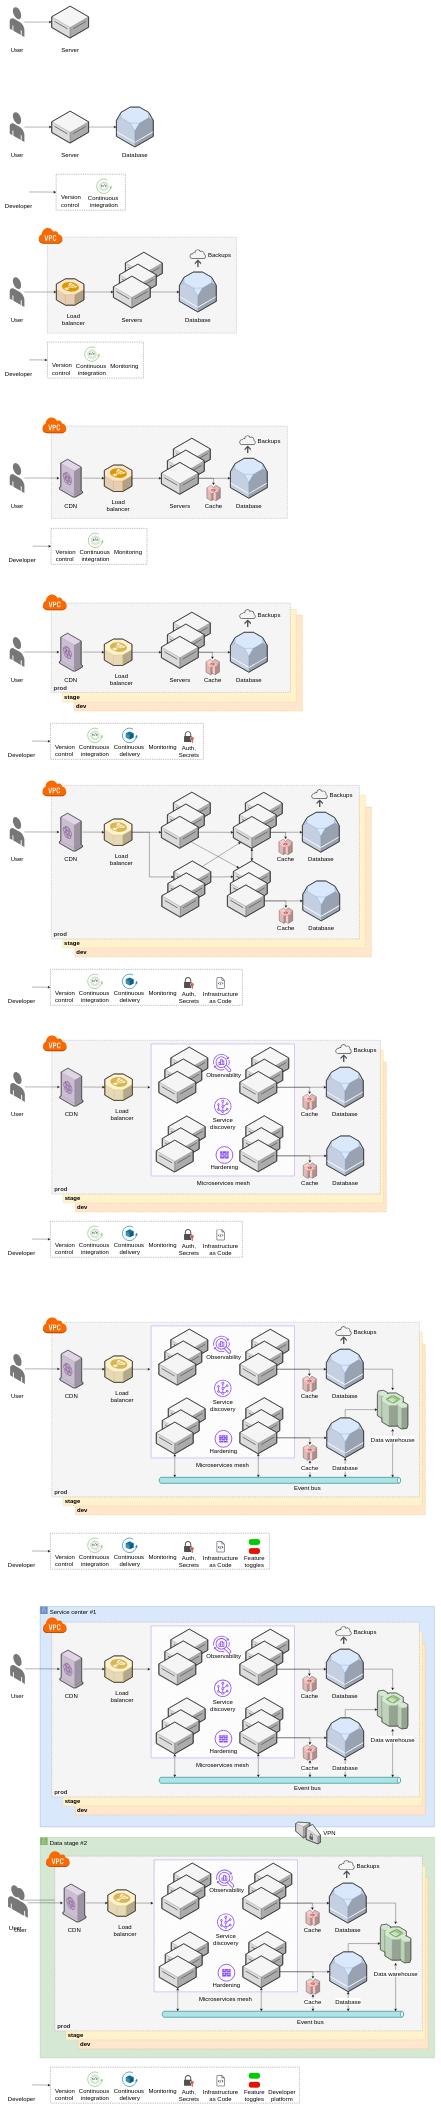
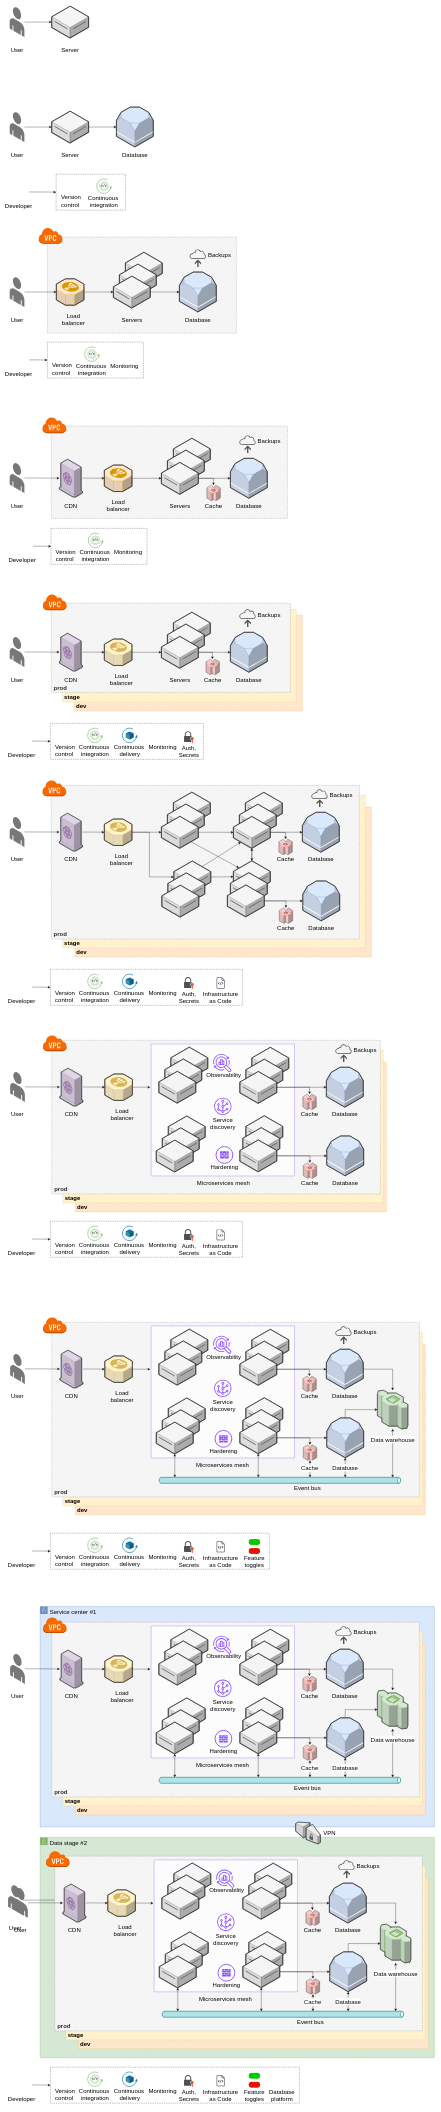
node "Developer platform": label "Developer platform" -> "Database platform"
